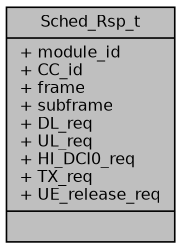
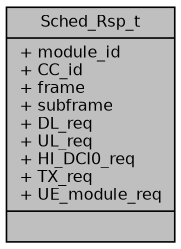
node "Sched_Rsp_t": text "+ UE_release_req" -> "+ UE_module_req"
